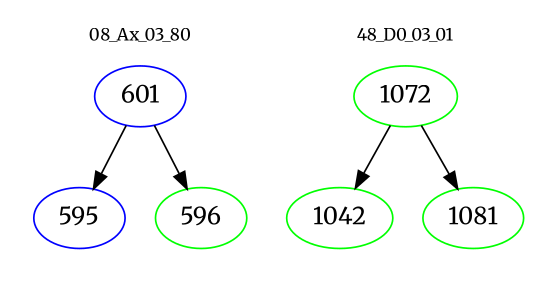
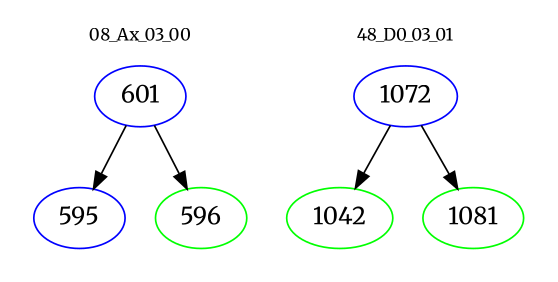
cluster "08_Ax_03_80": label "08_Ax_03_80" -> "08_Ax_03_00"
node "1072": color green -> blue
